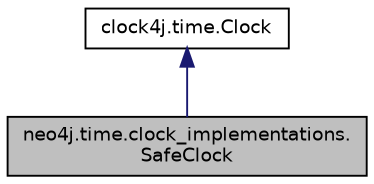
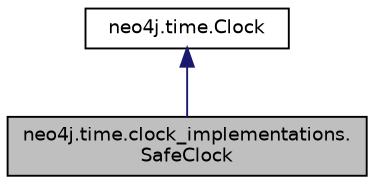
node "clock4j.time.Clock": label "clock4j.time.Clock" -> "neo4j.time.Clock"
